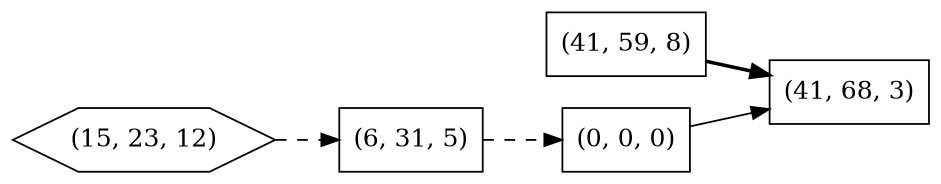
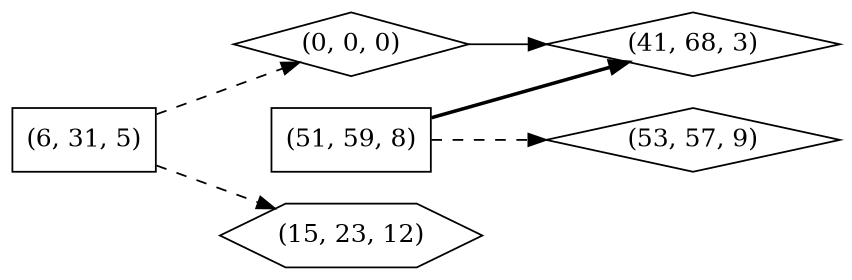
node "(41, 59, 8)": label "(41, 59, 8)" -> "(51, 59, 8)"
node "(41, 68, 3)": shape box -> diamond
edge "(15, 23, 12)" -> "(6, 31, 5)": reversed
node "(0, 0, 0)": shape box -> diamond
node "(53, 57, 9)": added
